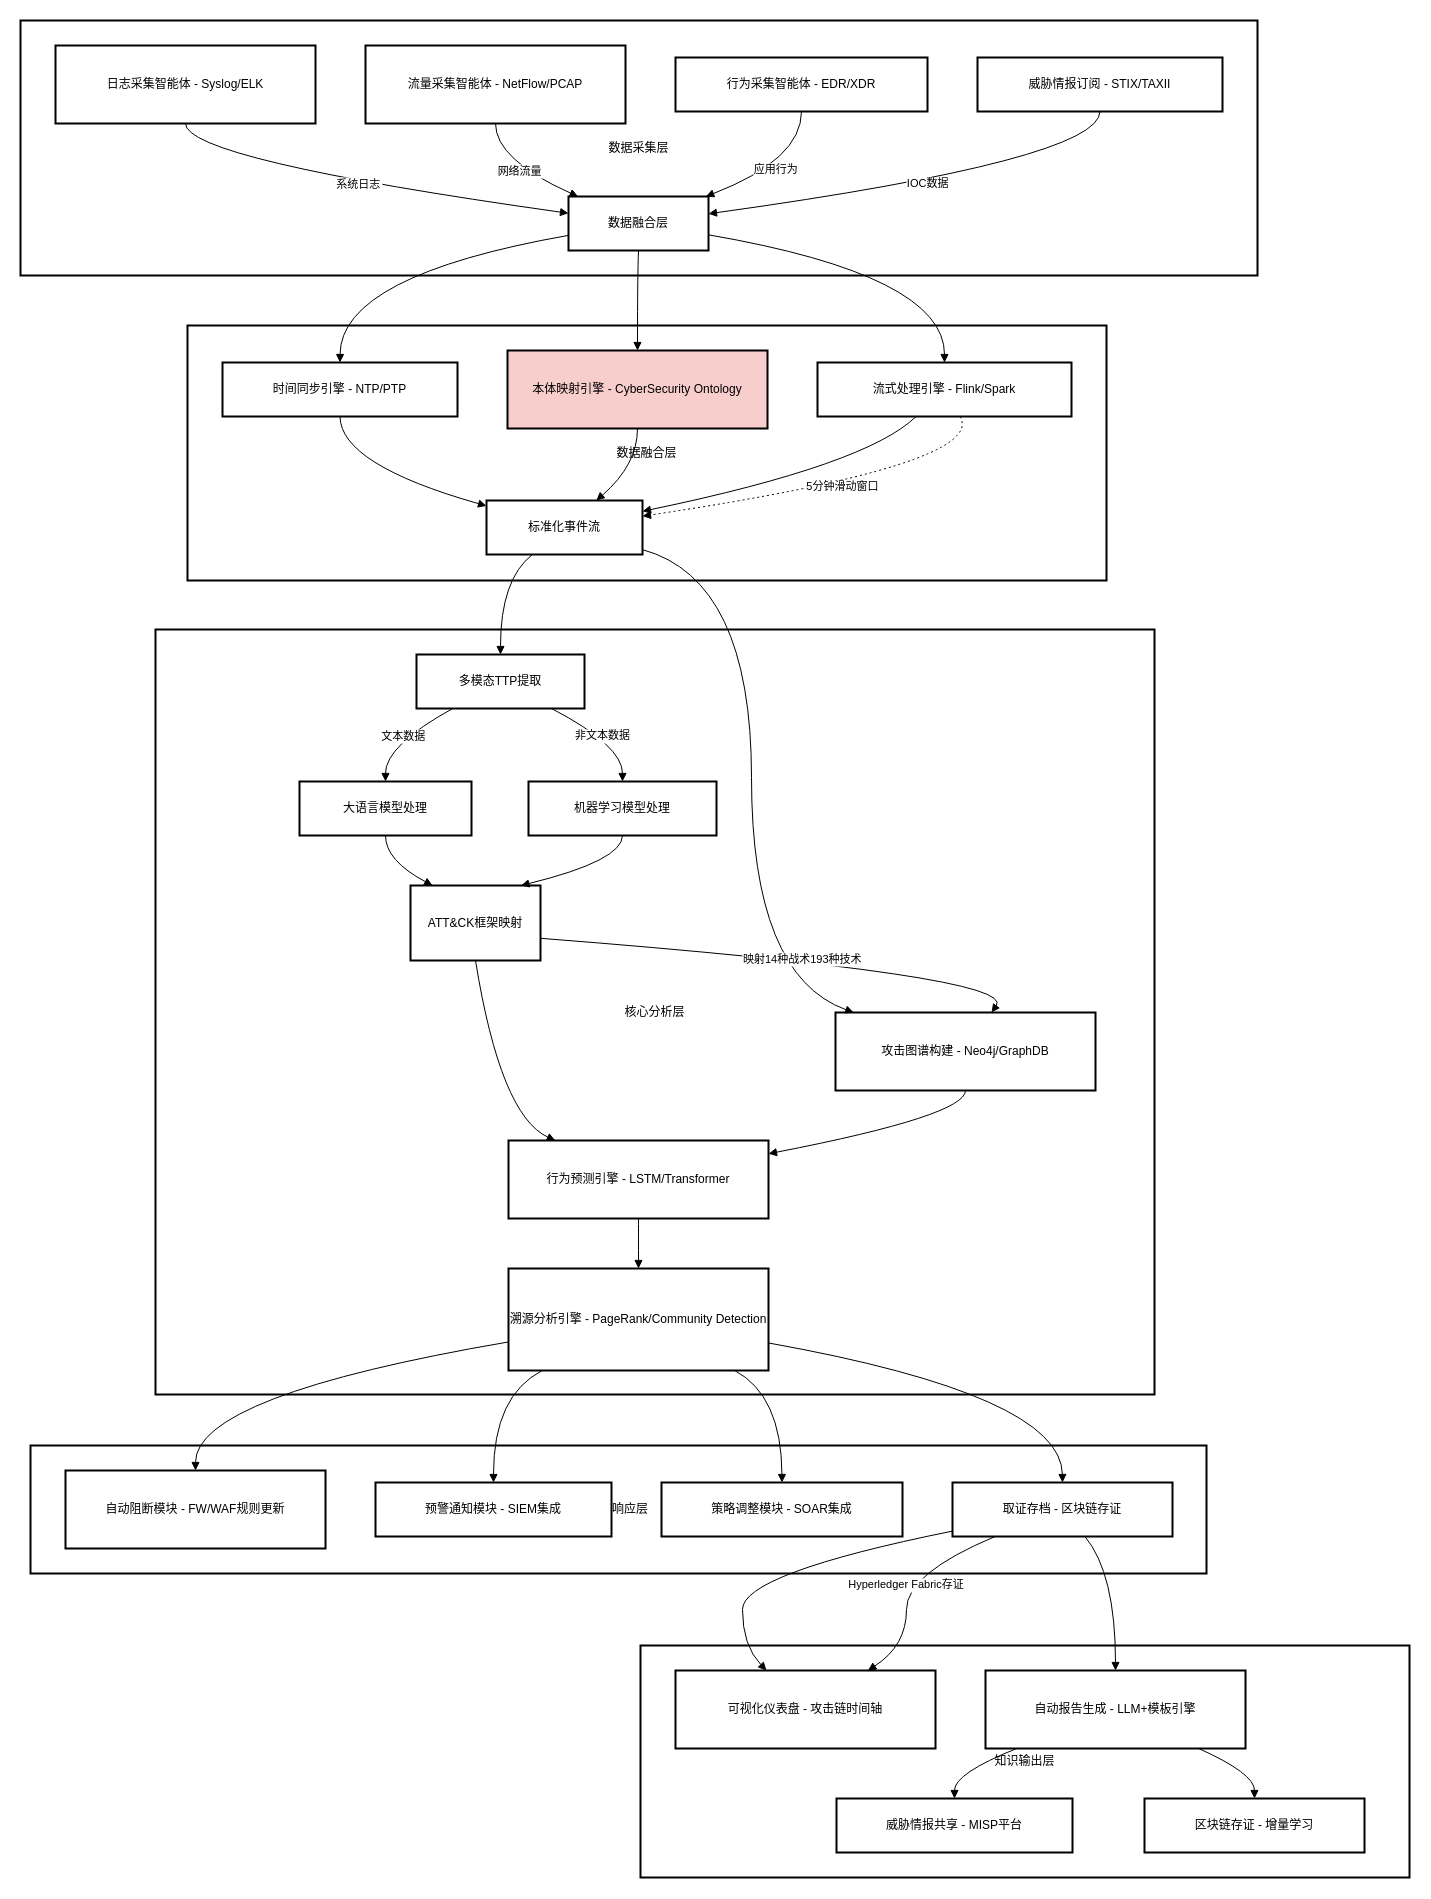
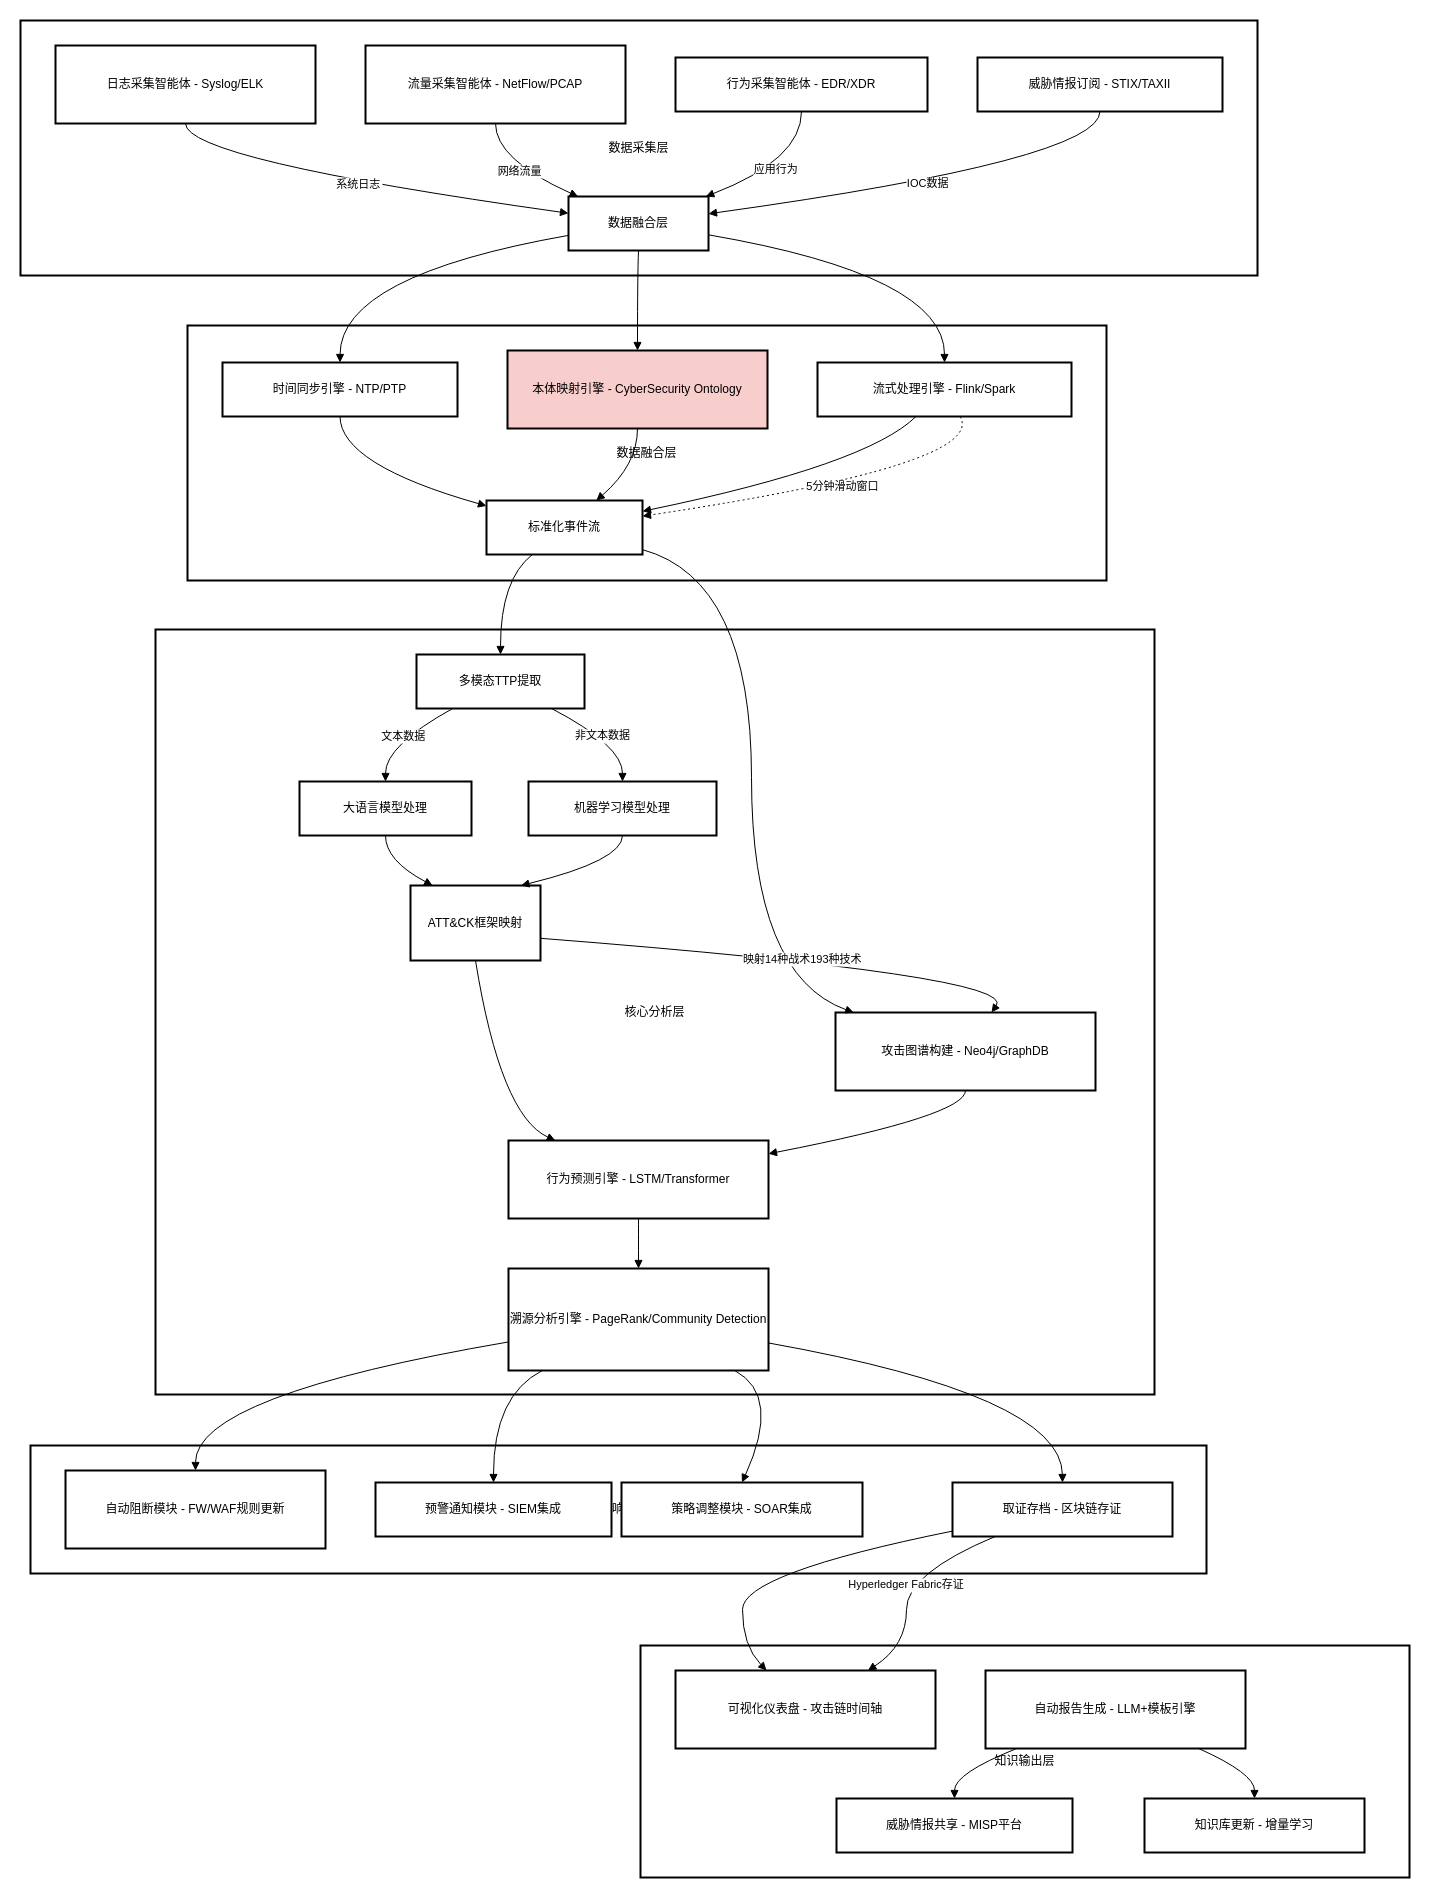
node "策略调整模块 - SOAR集成": moved (782, 1510) -> (742, 1510)
edge "取证存档 - 区块链存证" -> "自动报告生成 - LLM+模板引擎": removed
node "区块链存证 - 增量学习": label "区块链存证 - 增量学习" -> "知识库更新 - 增量学习"
